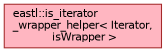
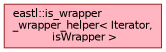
node "eastl::is_iterator _wrapper_helper< Iterator, isWrapper >": label "eastl::is_iterator _wrapper_helper< Iterator, isWrapper >" -> "eastl::is_wrapper _wrapper_helper< Iterator, isWrapper >"
